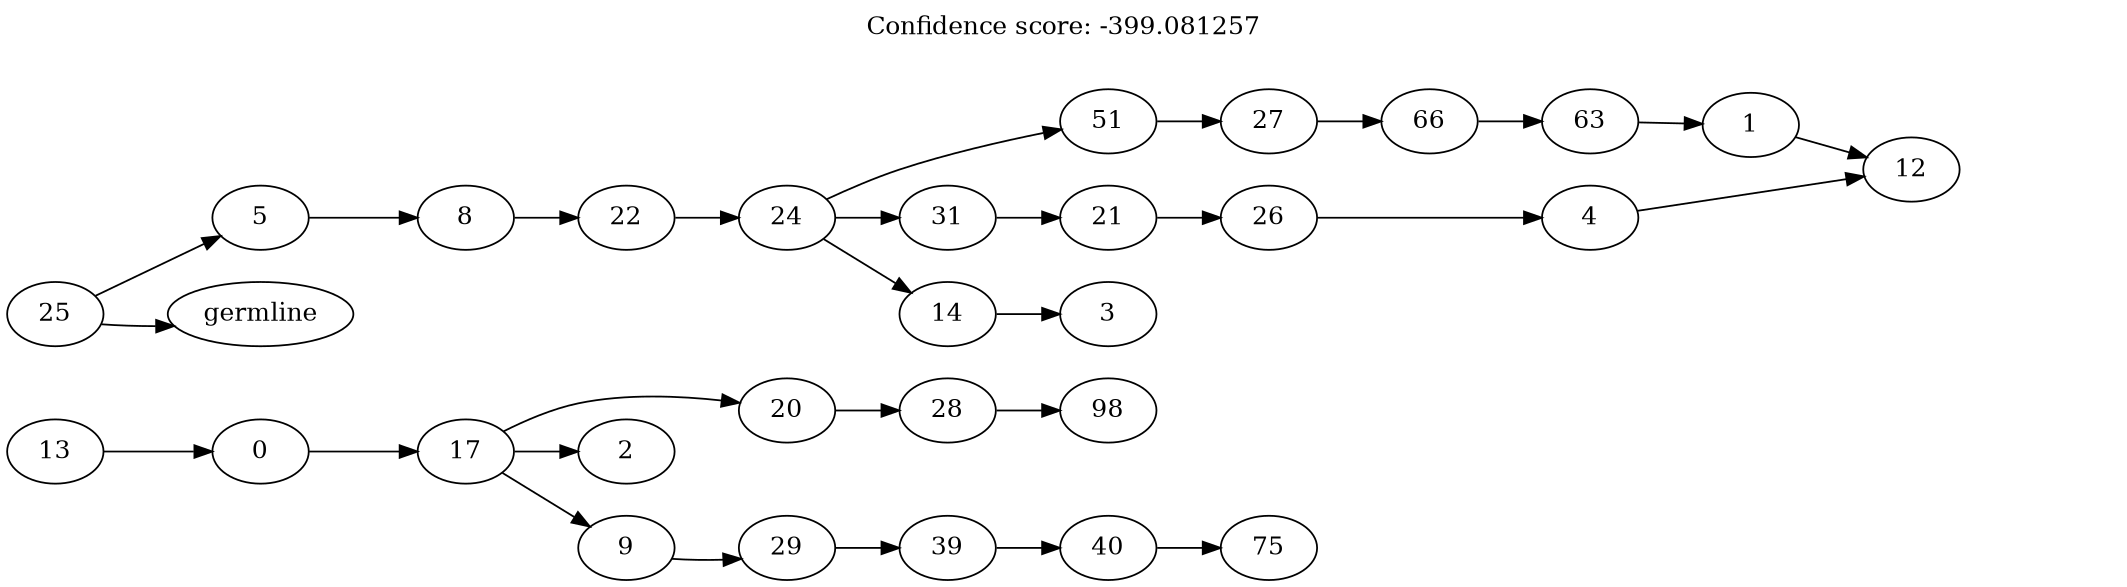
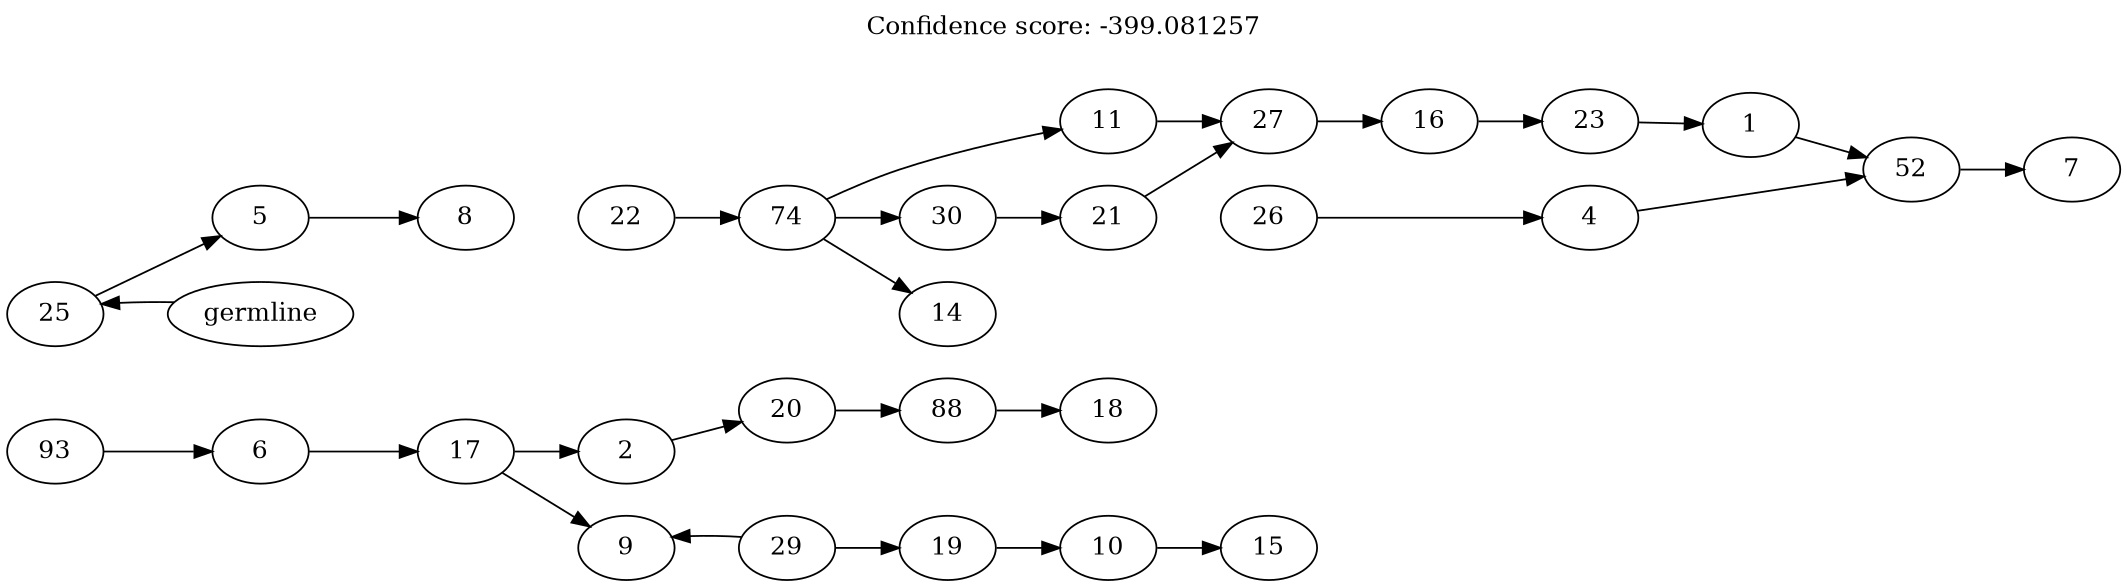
node "51": label "51" -> "11"
node "66": label "66" -> "16"
node "63": label "63" -> "23"
node "12": label "12" -> "52"
node "7": added
edge "8" -> "22": removed
node "24": label "24" -> "74"
node "31": label "31" -> "30"
edge "21" -> "26": now "21" -> "27"
node "3": removed
edge "25" -> "germline": reversed
edge "17" -> "20": now "2" -> "20"
node "28": label "28" -> "88"
node "98": label "98" -> "18"
node "13": label "13" -> "93"
node "0": label "0" -> "6"
node "39": label "39" -> "19"
node "40": label "40" -> "10"
node "75": label "75" -> "15"
edge "9" -> "29": reversed
